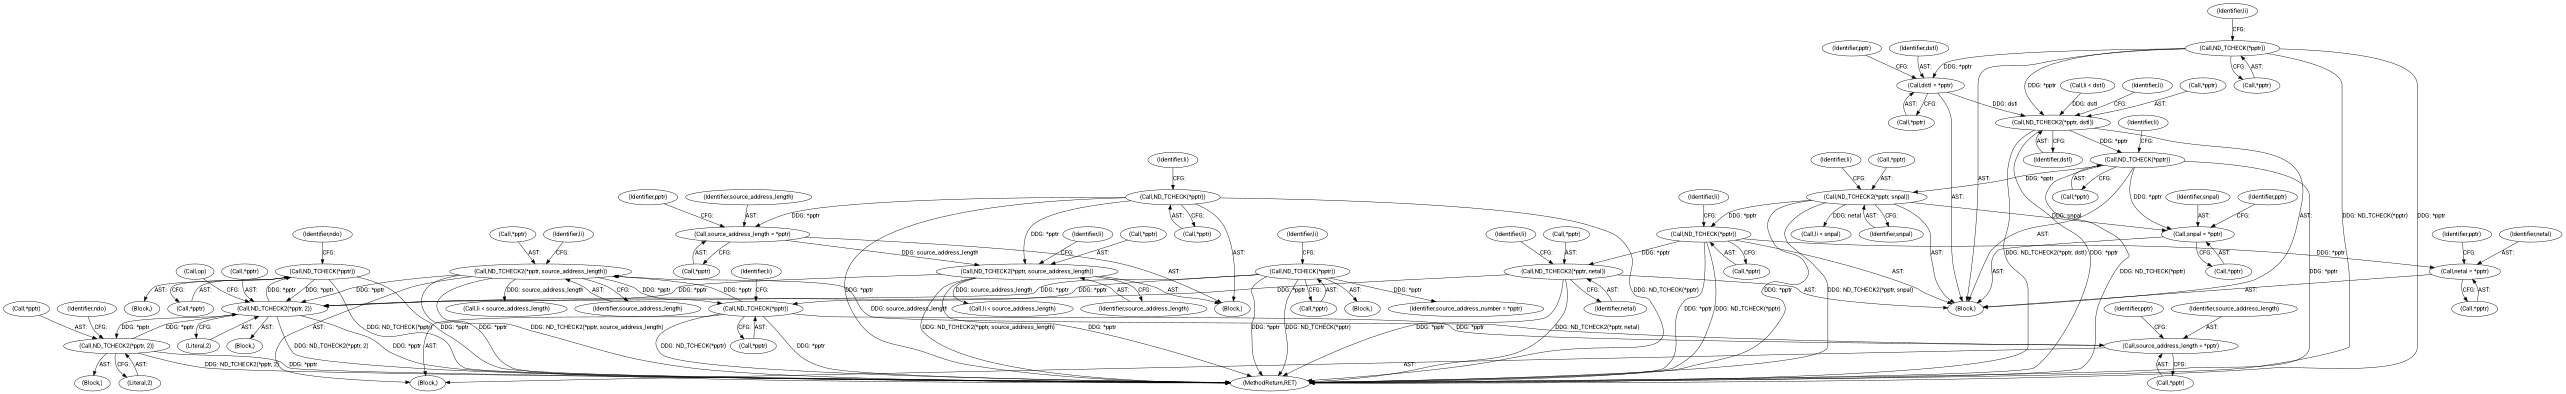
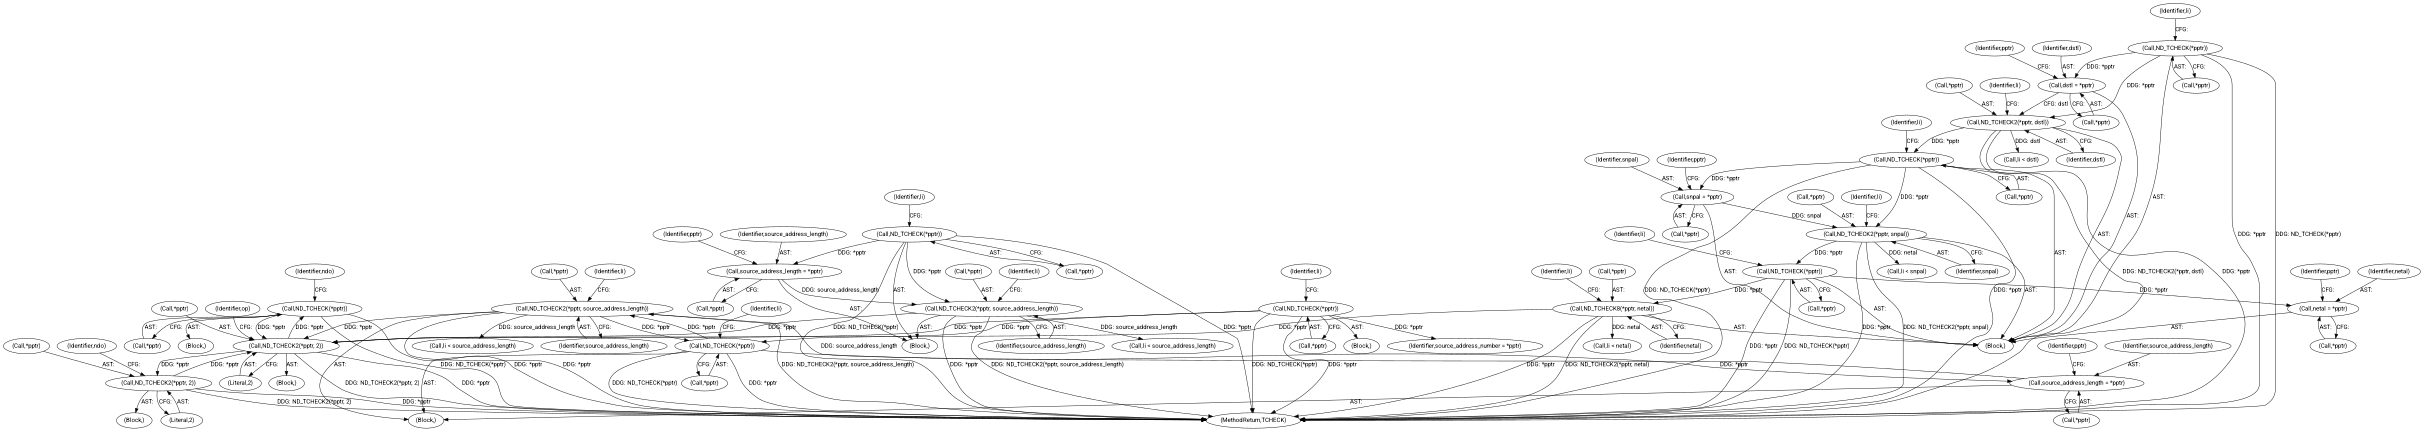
edge "(Call,li < dstl)" -> "(Call,ND_TCHECK2(*pptr, dstl))": reversed
edge "(Call,dstl = *pptr)" -> "(Call,ND_TCHECK2(*pptr, dstl))": label "DDG: dstl" -> "CFG: dstl"
edge "(Call,ND_TCHECK2(*pptr, snpal))" -> "(Call,snpal = *pptr)": reversed
node "(Call,op)": label "(Call,op)" -> "(Identifier,op)"
node "(Call,ND_TCHECK2(*pptr, netal))": label "(Call,ND_TCHECK2(*pptr, netal))" -> "(Call,ND_TCHECK8(*pptr, netal))"
node "(Call,li < netal)": added
node "(MethodReturn,RET)": label "(MethodReturn,RET)" -> "(MethodReturn,TCHECK)"
